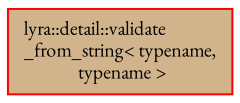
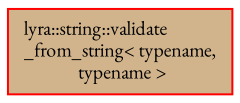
node "lyra::detail::validate _from_string< typename, typename >": label "lyra::detail::validate _from_string< typename, typename >" -> "lyra::string::validate _from_string< typename, typename >"
